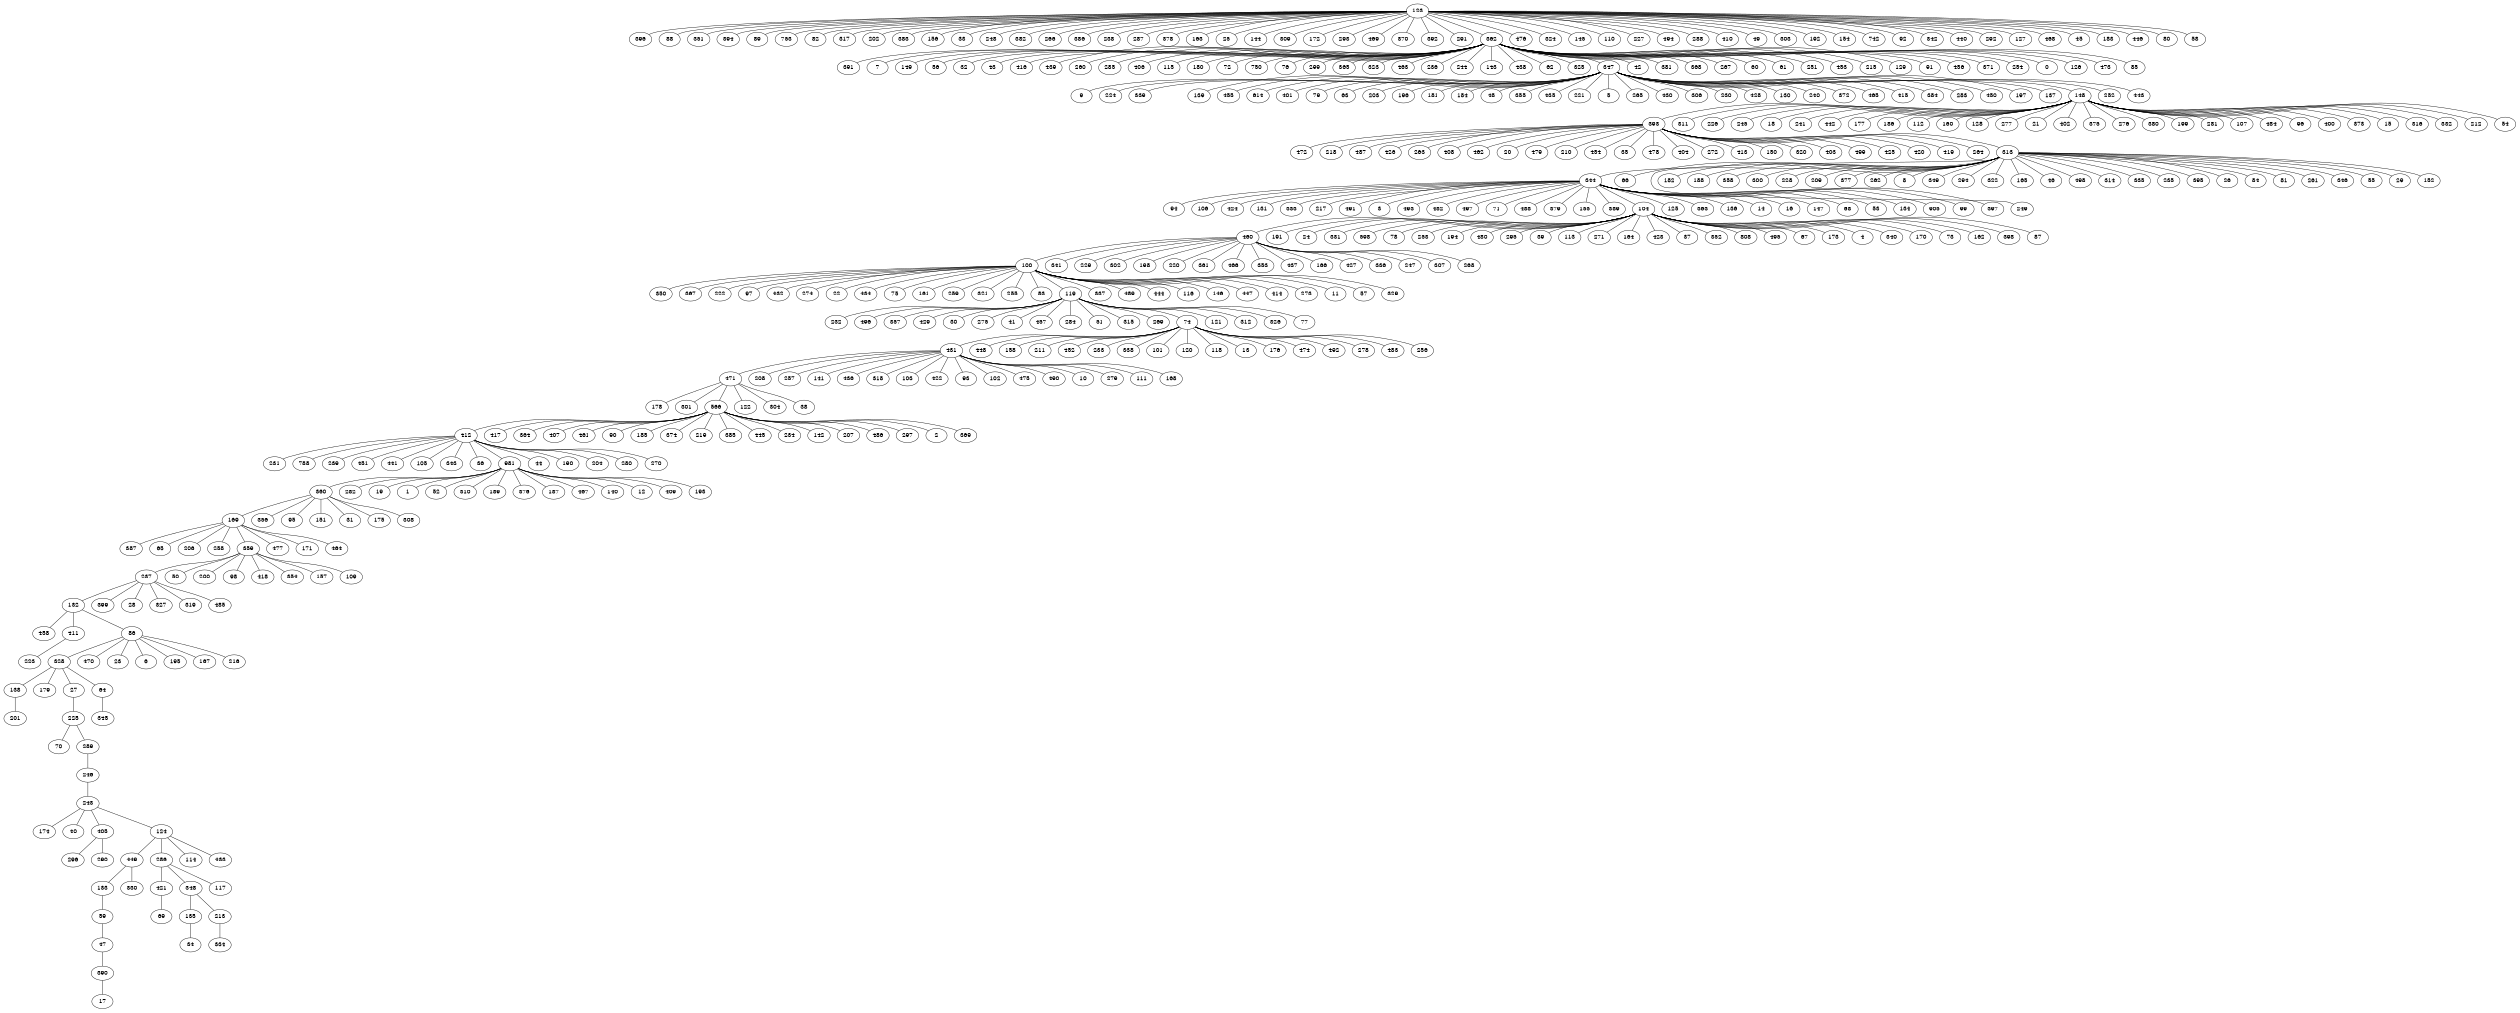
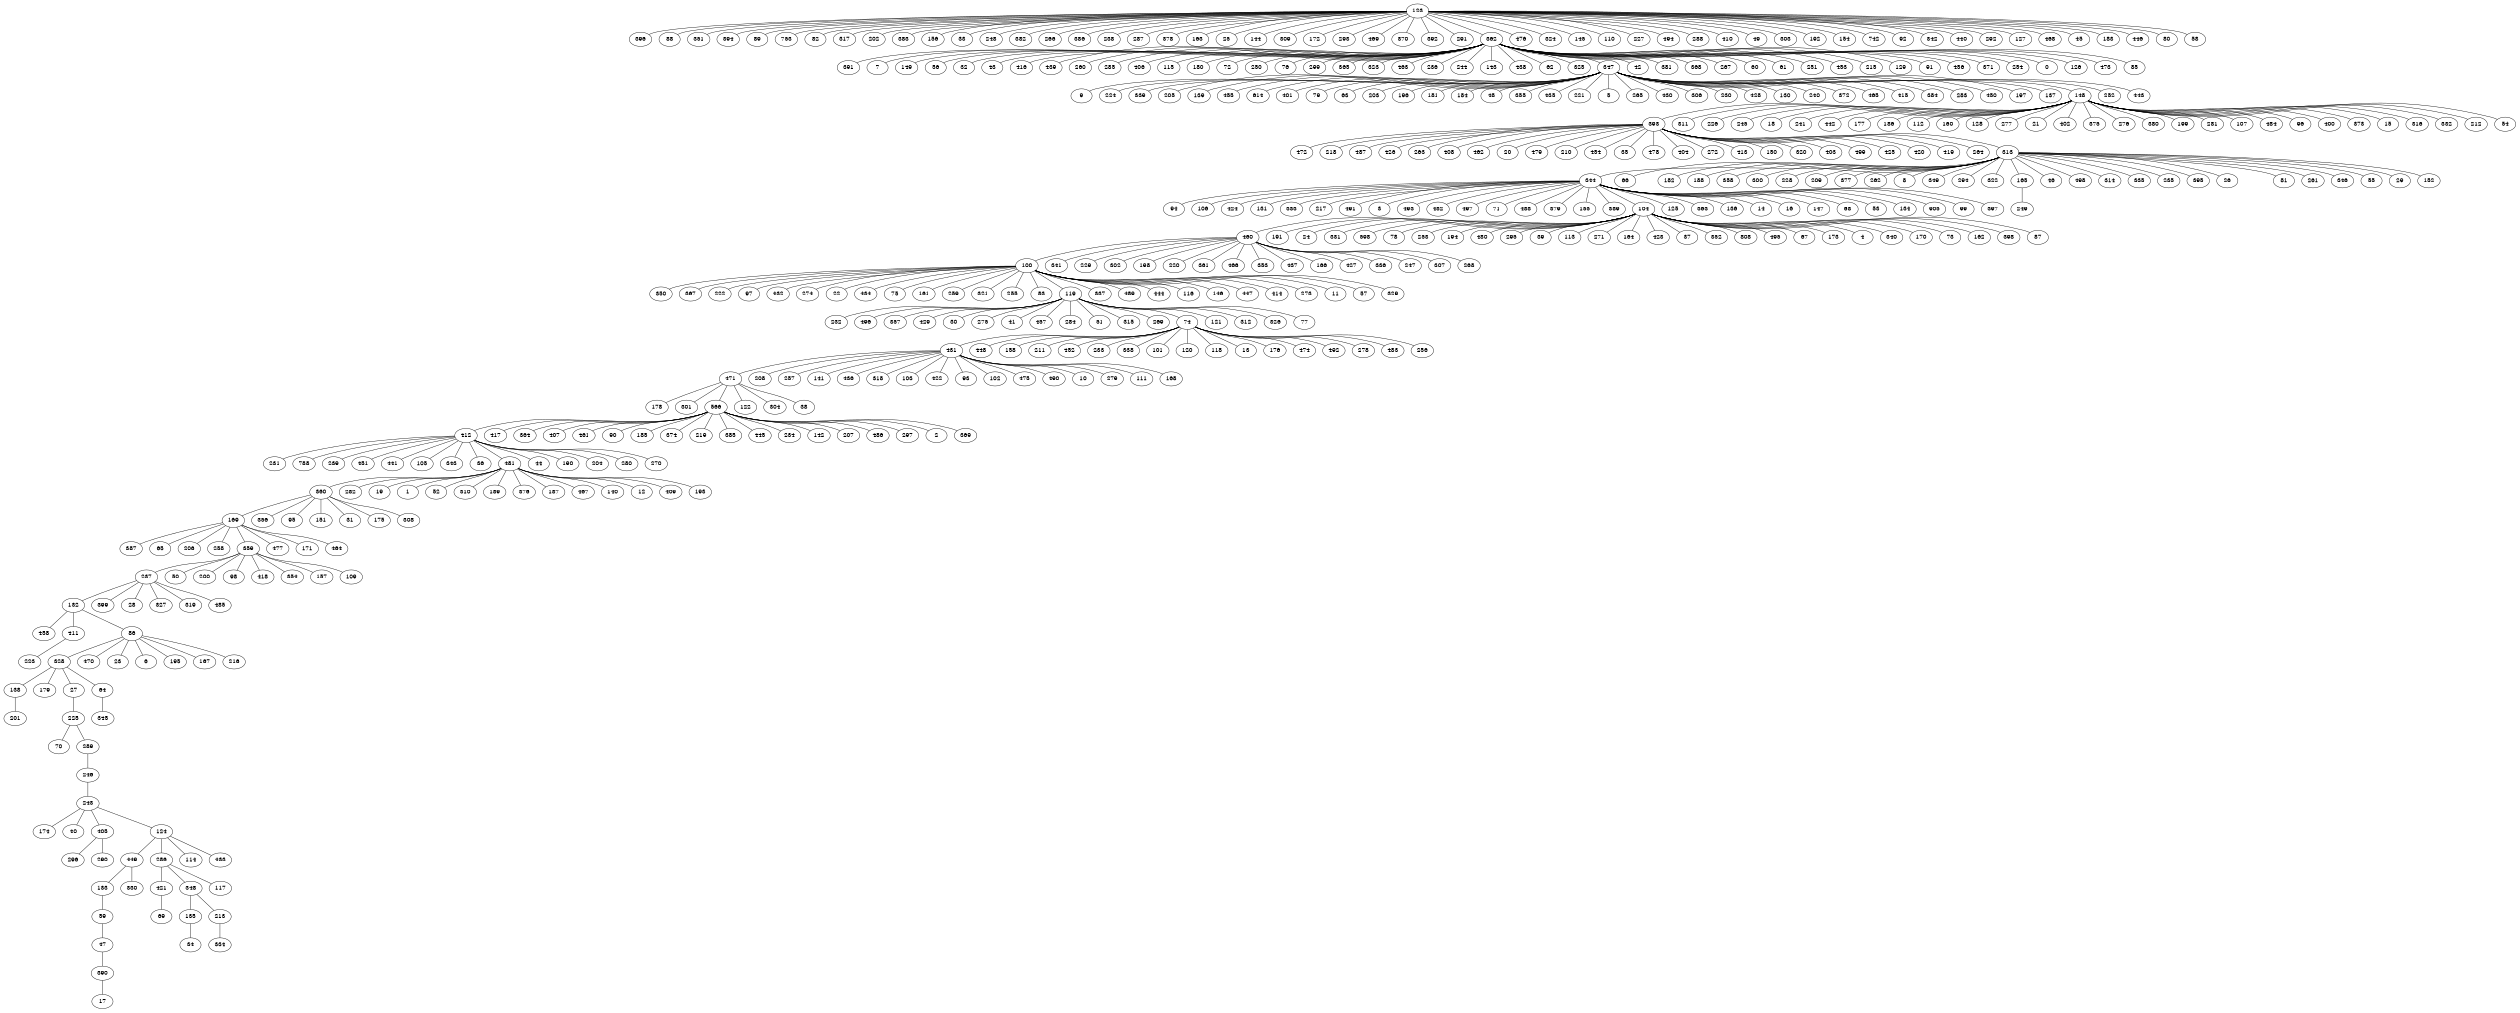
node "750": label "750" -> "250"
node "205": added
node "84": removed
edge "313" -- "249": now "165" -- "249"
node "981": label "981" -> "481"
